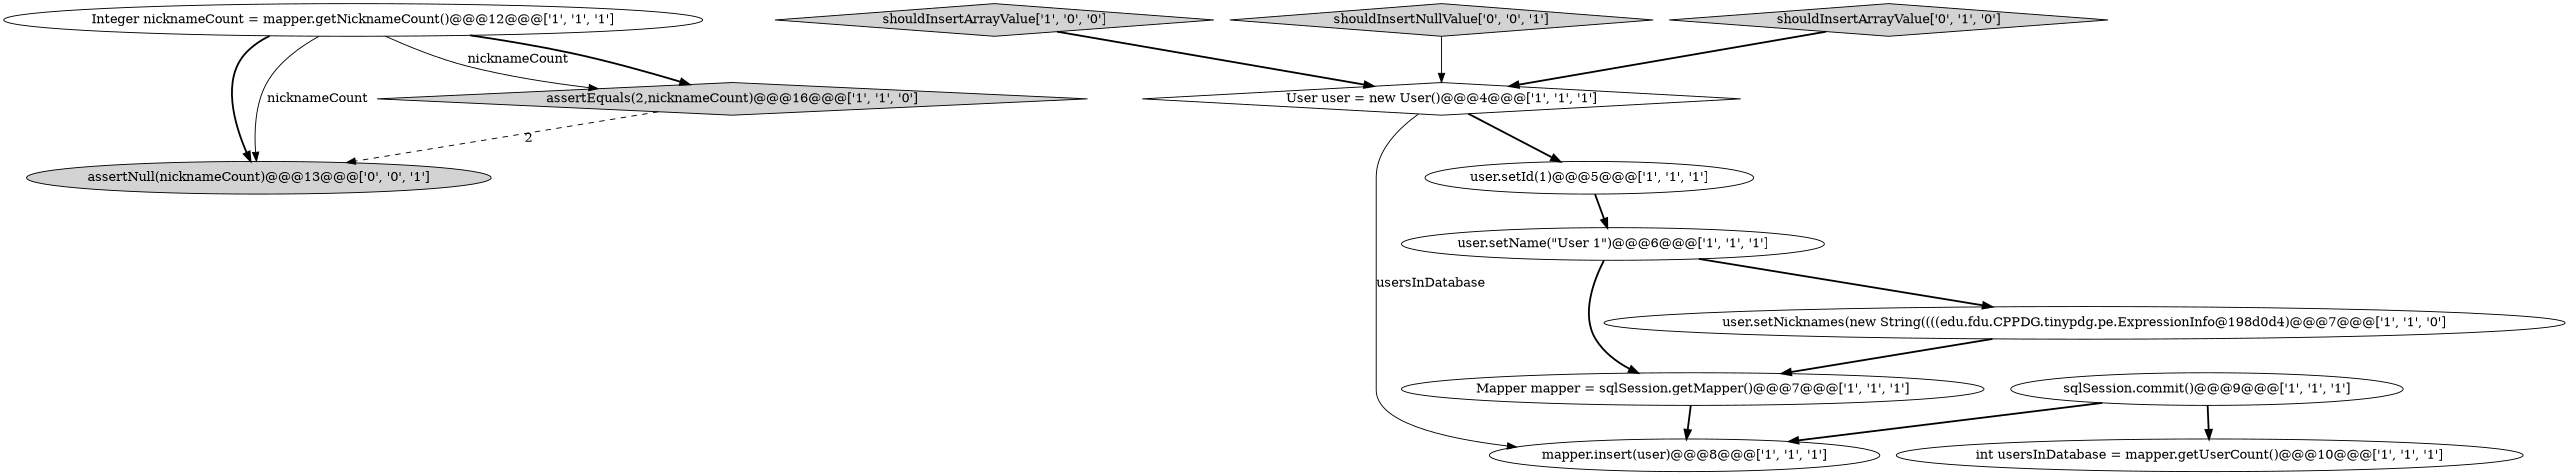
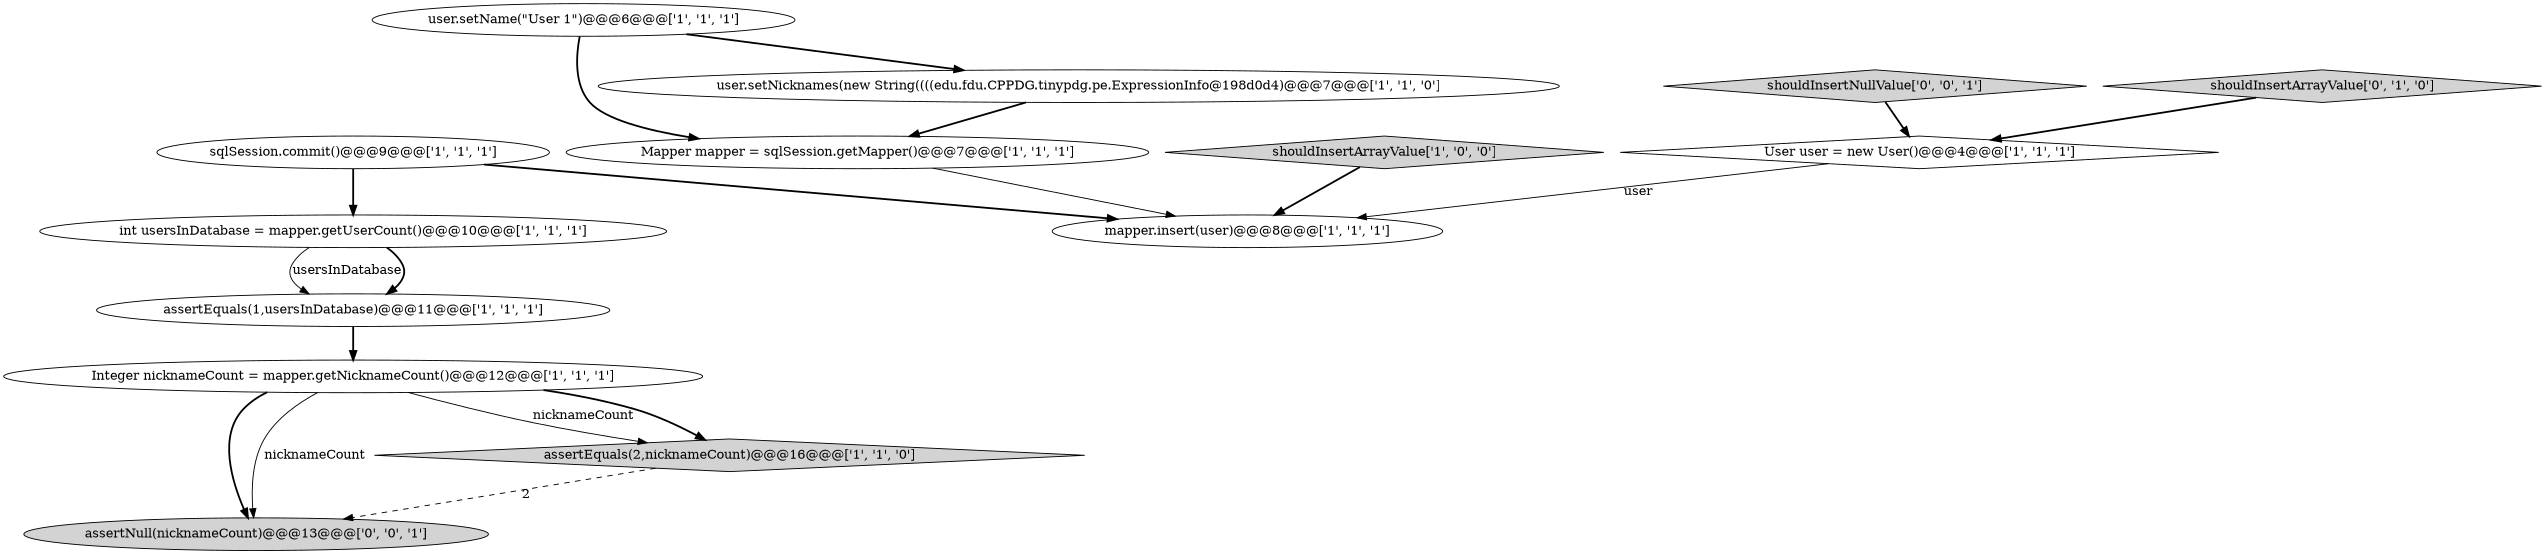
edge "shouldInsertNullValue['0', '0', '1']" -> "User user = new User()@@@4@@@['1', '1', '1']": style solid -> bold
edge "shouldInsertArrayValue['1', '0', '0']" -> "User user = new User()@@@4@@@['1', '1', '1']": now "shouldInsertArrayValue['1', '0', '0']" -> "mapper.insert(user)@@@8@@@['1', '1', '1']"
node "user.setId(1)@@@5@@@['1', '1', '1']": removed
edge "User user = new User()@@@4@@@['1', '1', '1']" -> "mapper.insert(user)@@@8@@@['1', '1', '1']": label "usersInDatabase" -> "user"
node "assertEquals(1,usersInDatabase)@@@11@@@['1', '1', '1']": added
edge "Mapper mapper = sqlSession.getMapper()@@@7@@@['1', '1', '1']" -> "mapper.insert(user)@@@8@@@['1', '1', '1']": style bold -> solid
